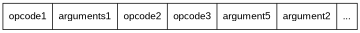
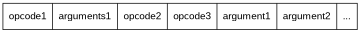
node "opcode1": text "argument5" -> "argument1"
